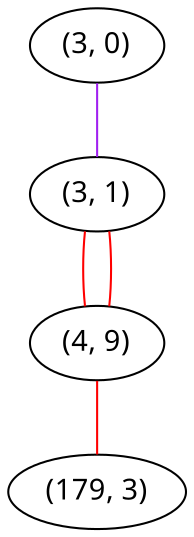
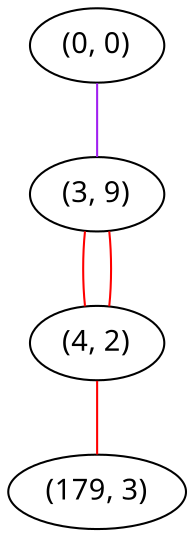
node "(3, 0)": label "(3, 0)" -> "(0, 0)"
node "(3, 1)": label "(3, 1)" -> "(3, 9)"
node "(4, 9)": label "(4, 9)" -> "(4, 2)"
